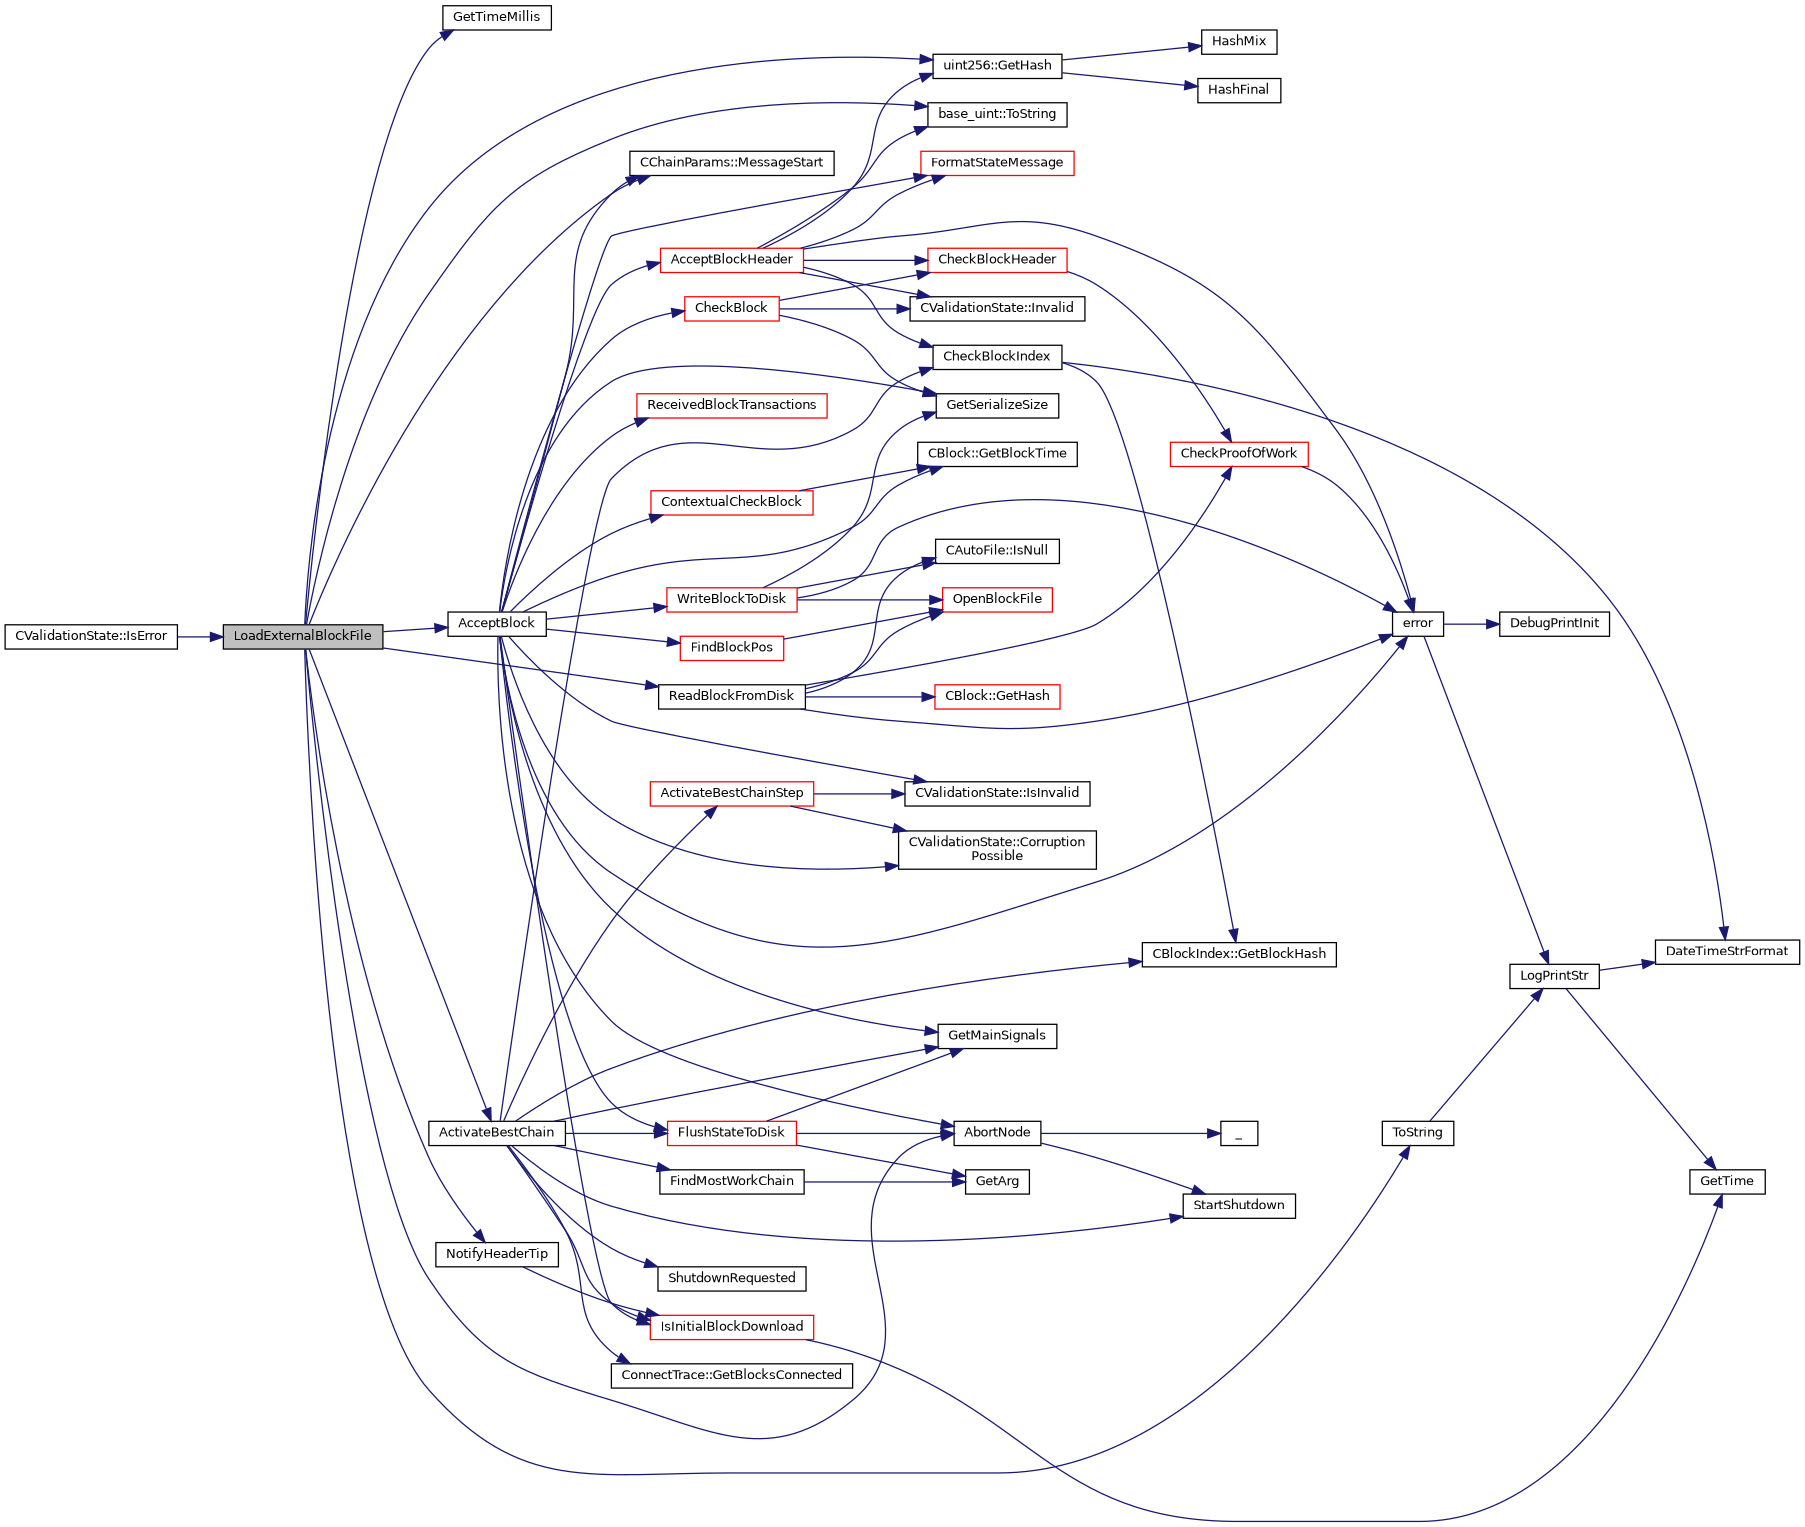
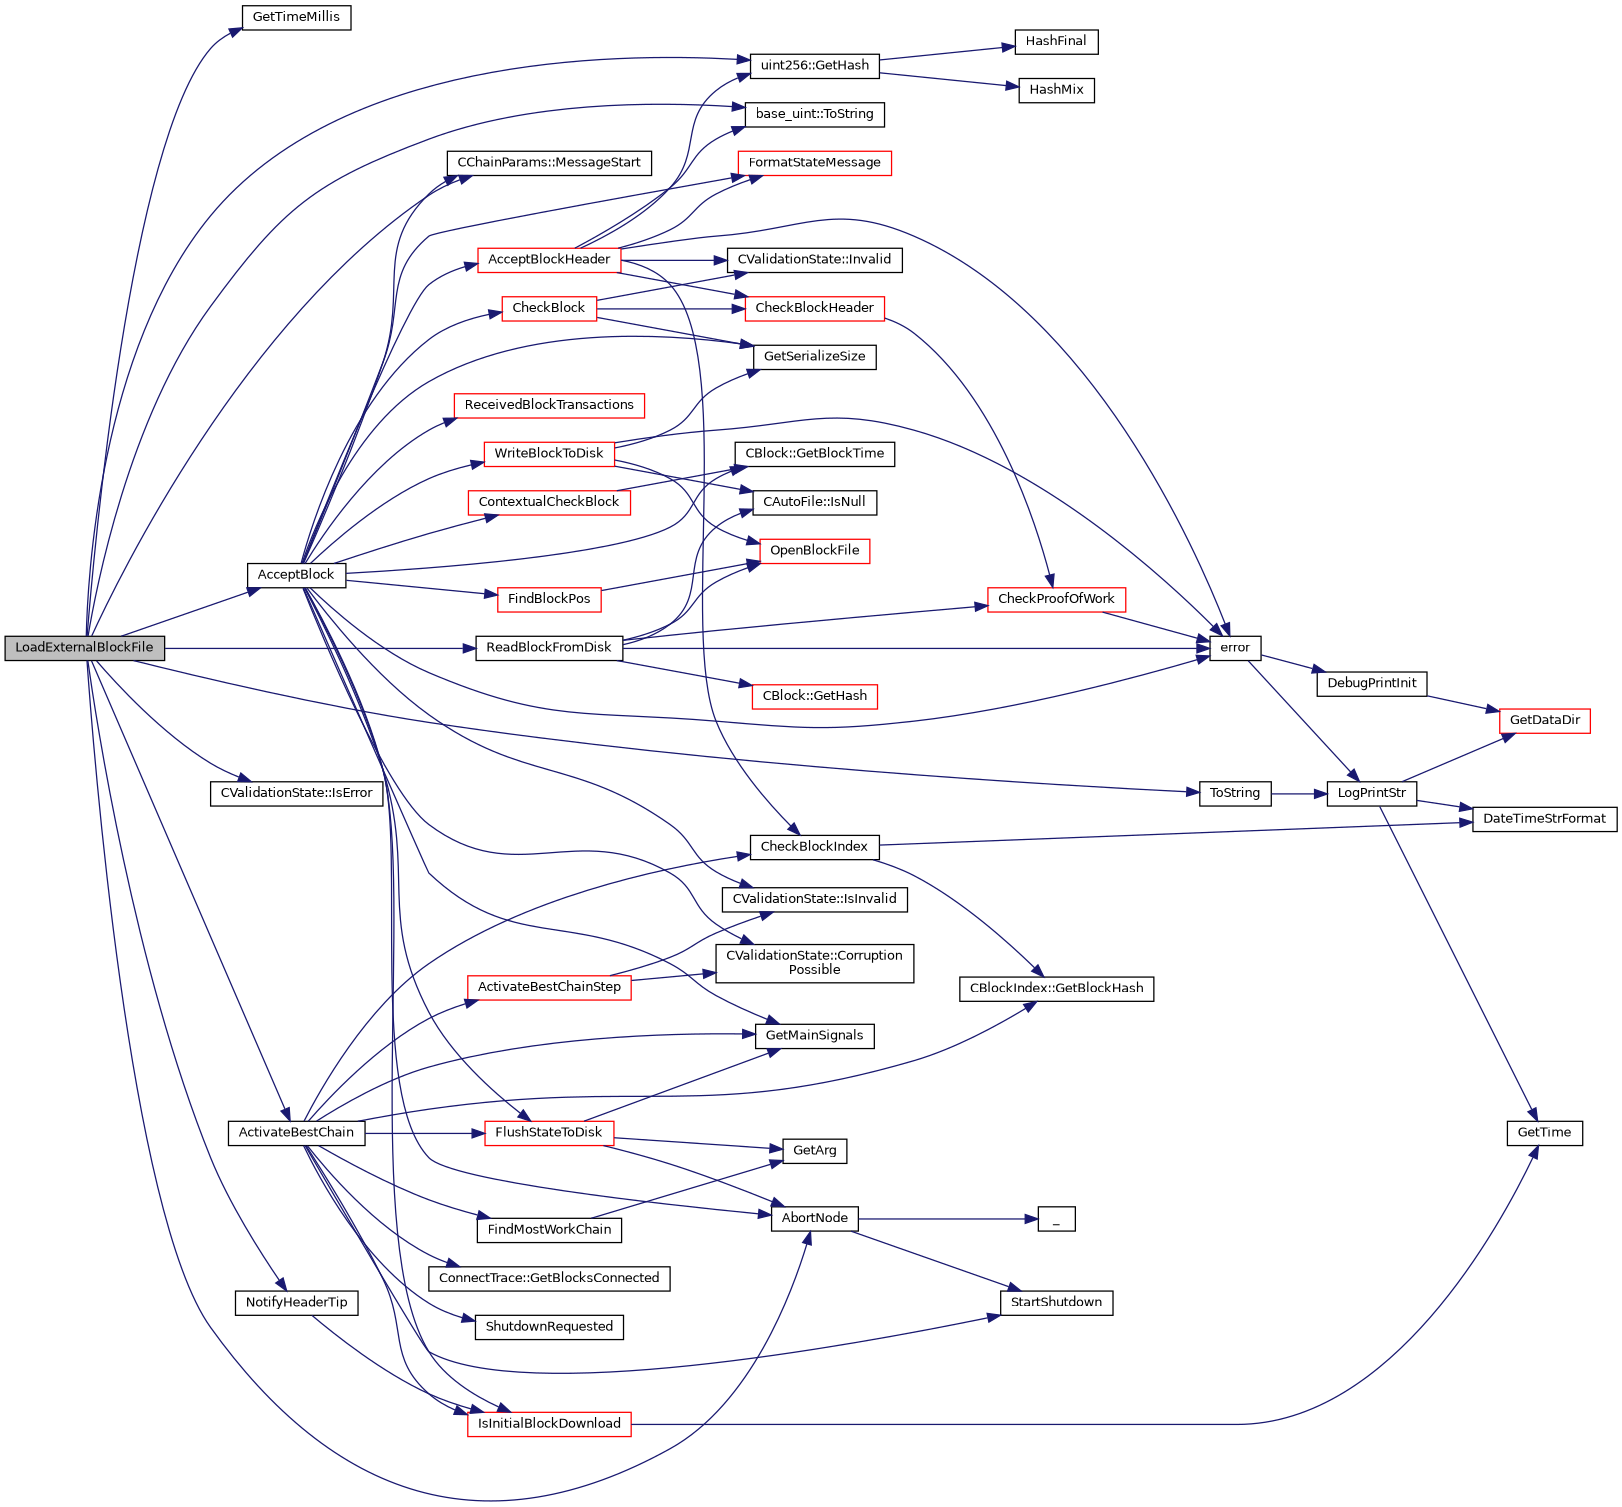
edge "CValidationState::IsError" -> "LoadExternalBlockFile": reversed
node "GetDataDir": added
